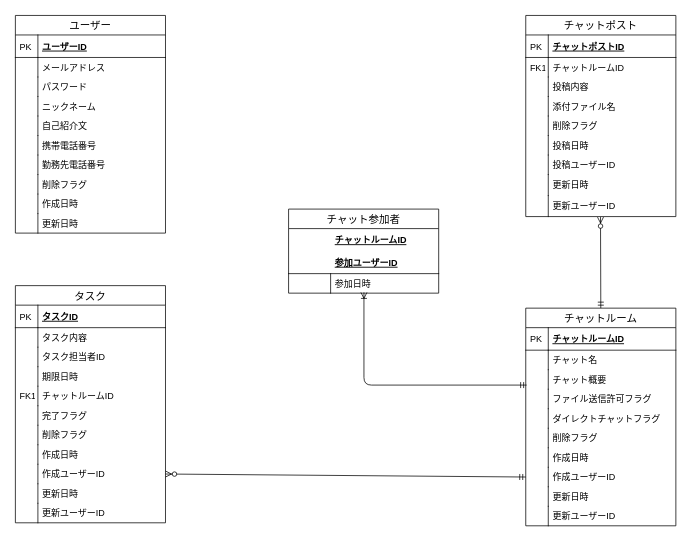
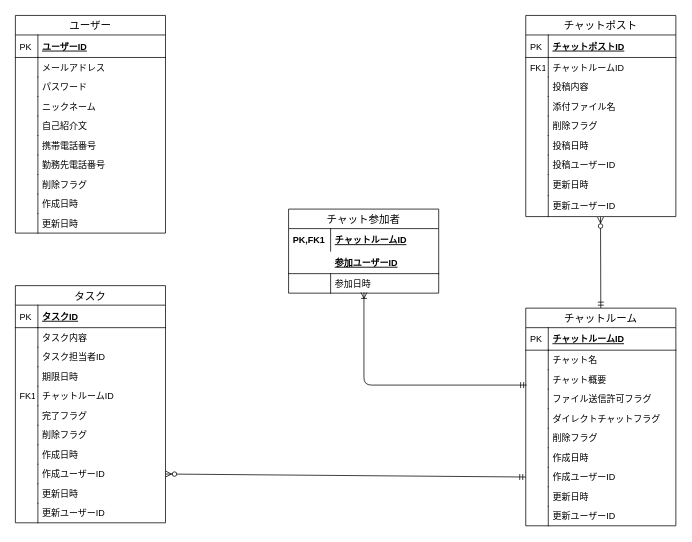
node "PK,FK1": added
